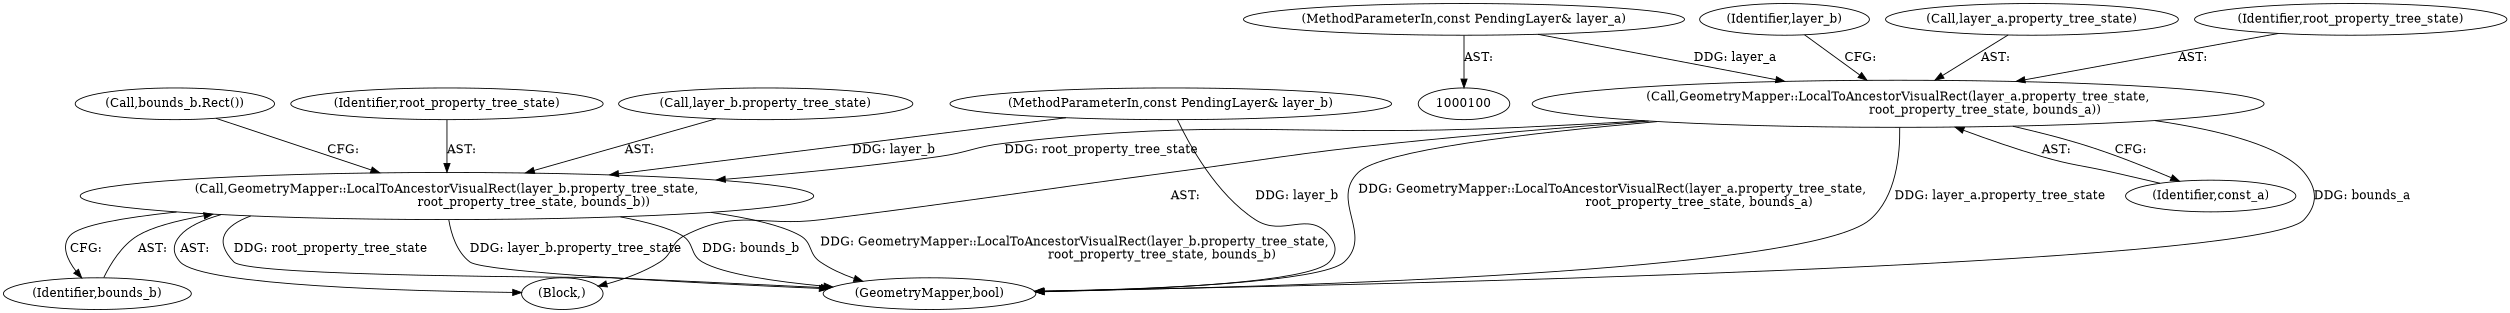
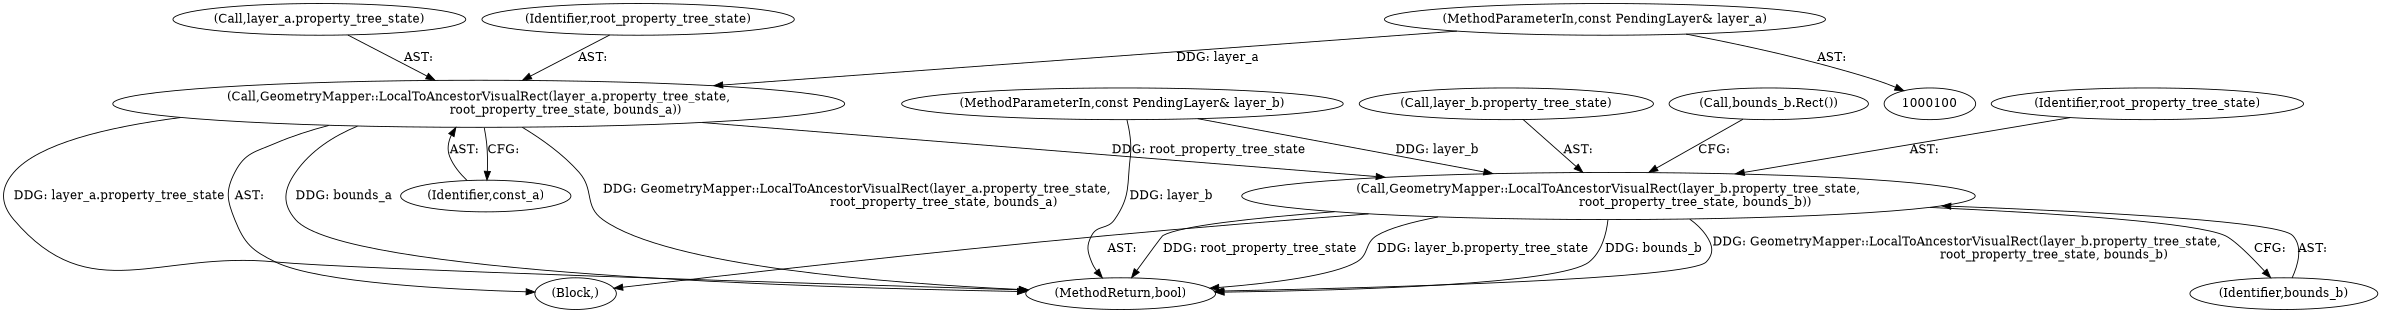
node "(Identifier,layer_b)": removed
node "(GeometryMapper,bool)": label "(GeometryMapper,bool)" -> "(MethodReturn,bool)"
